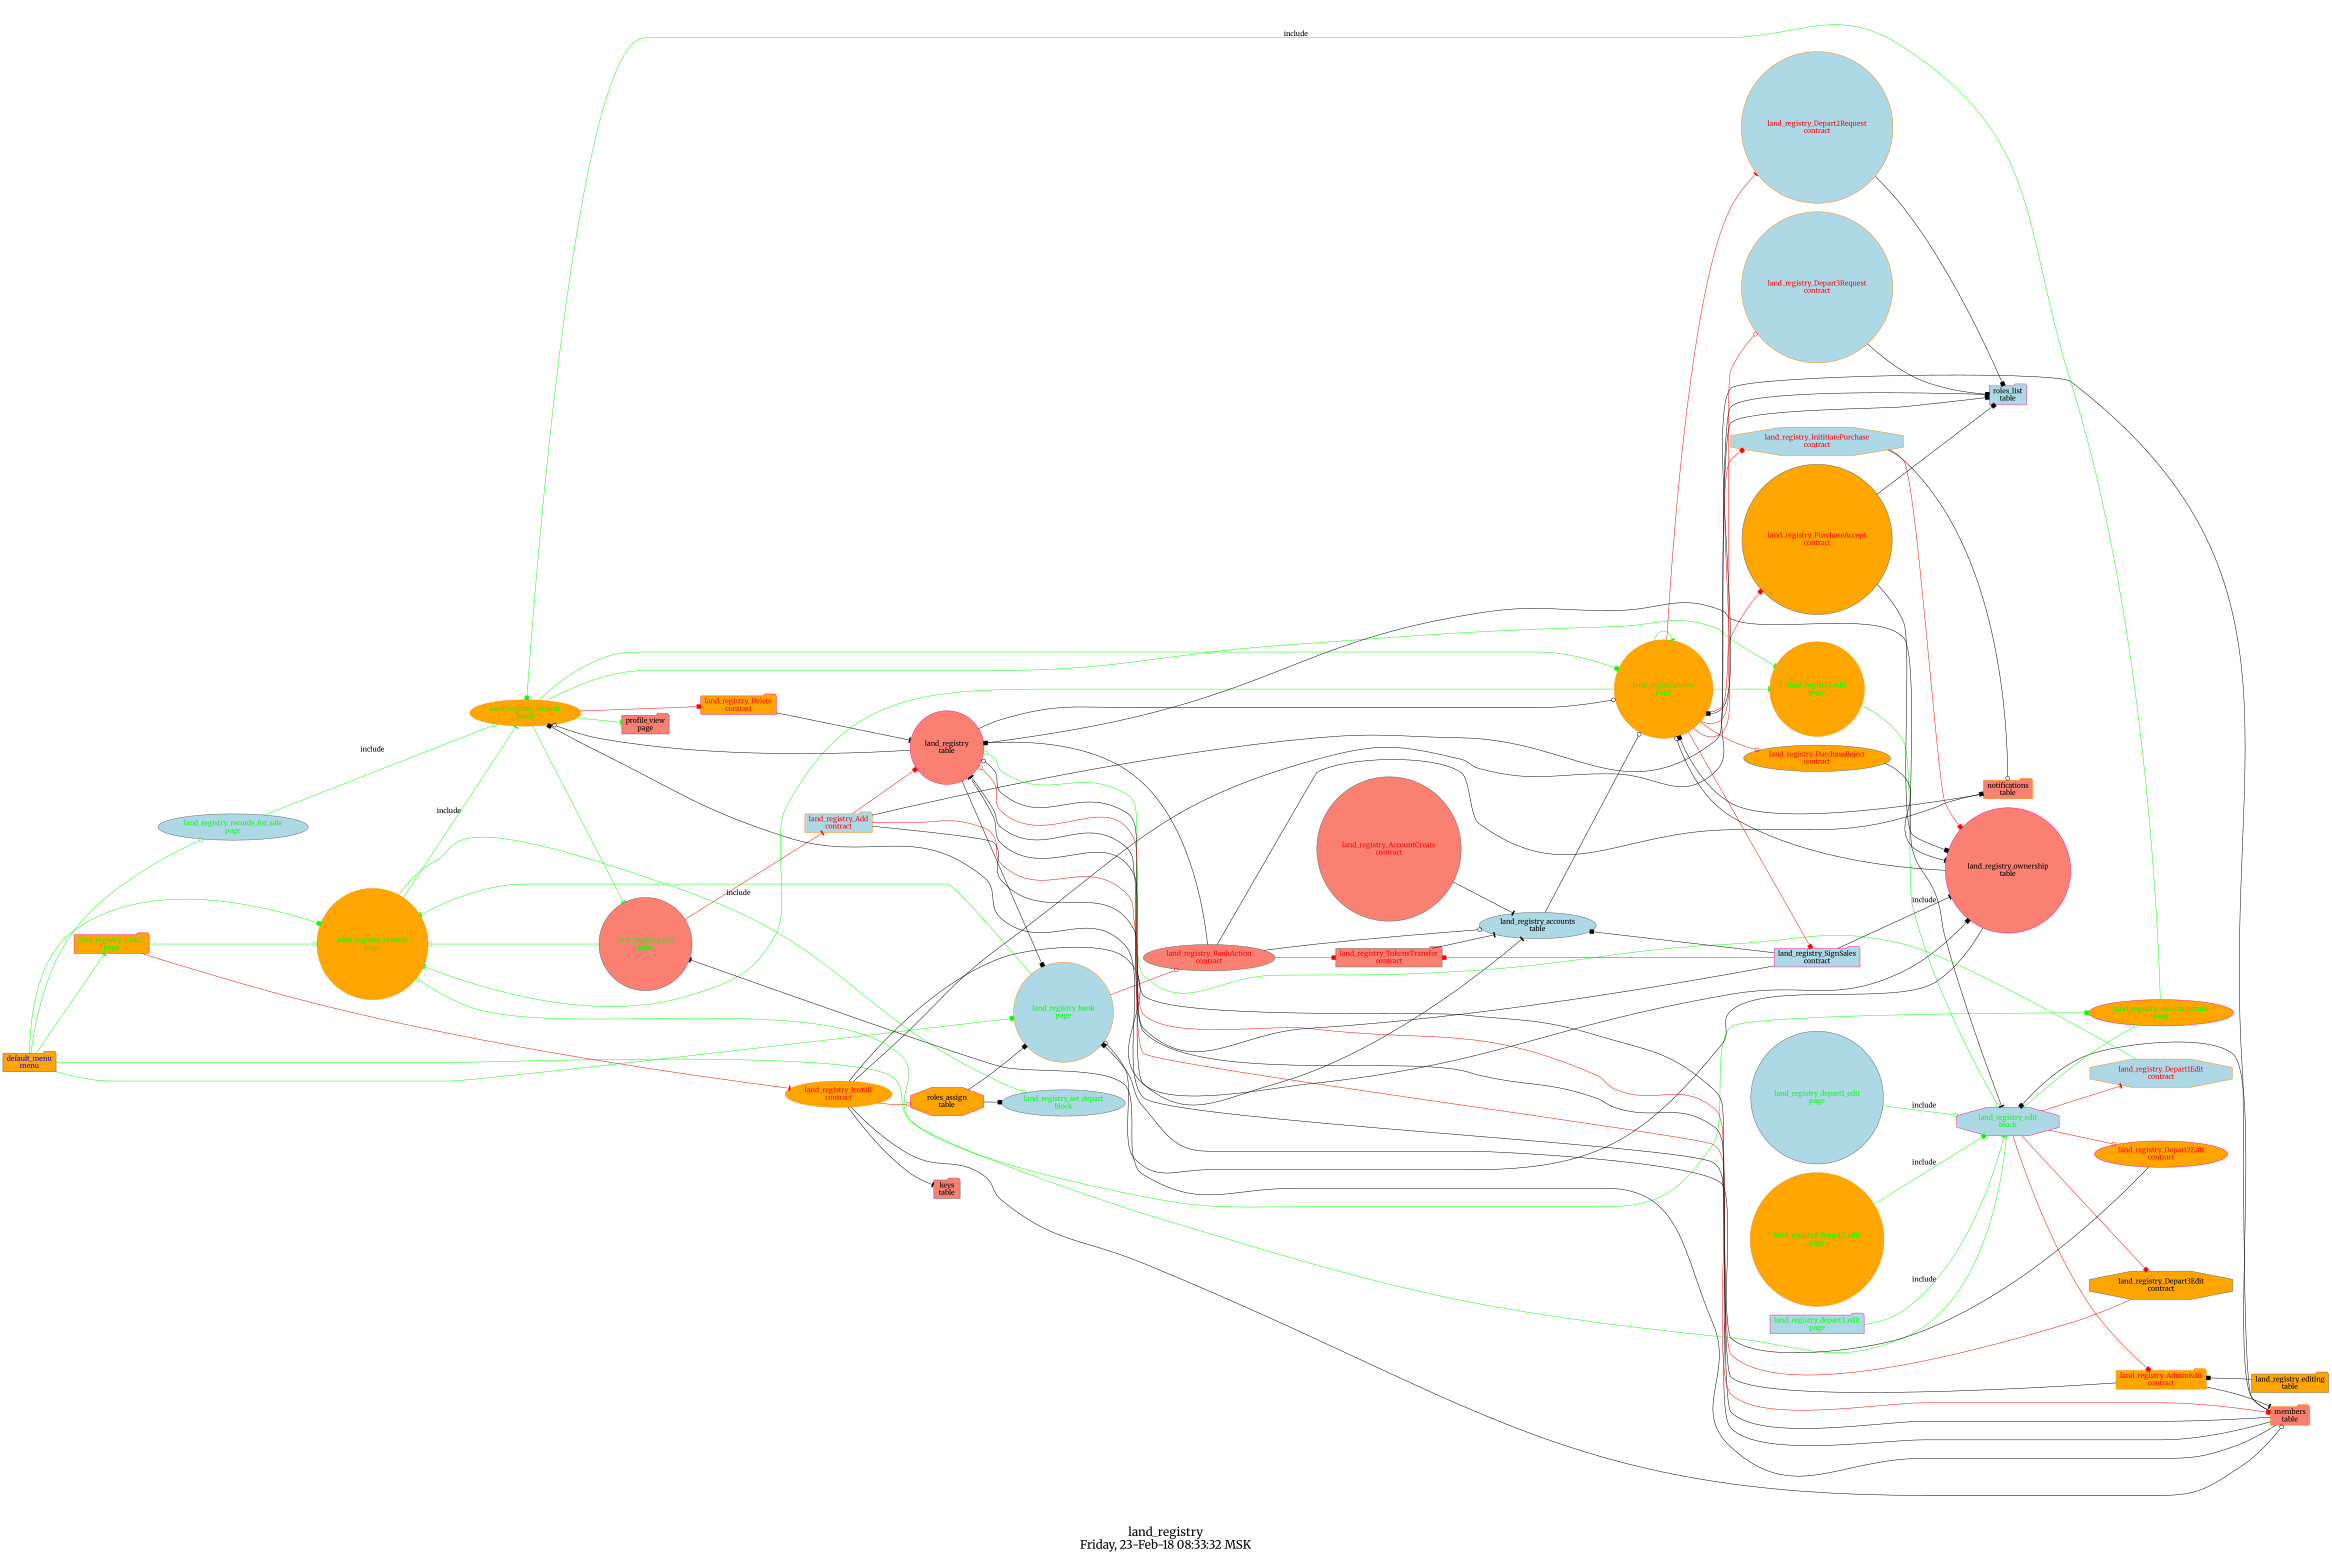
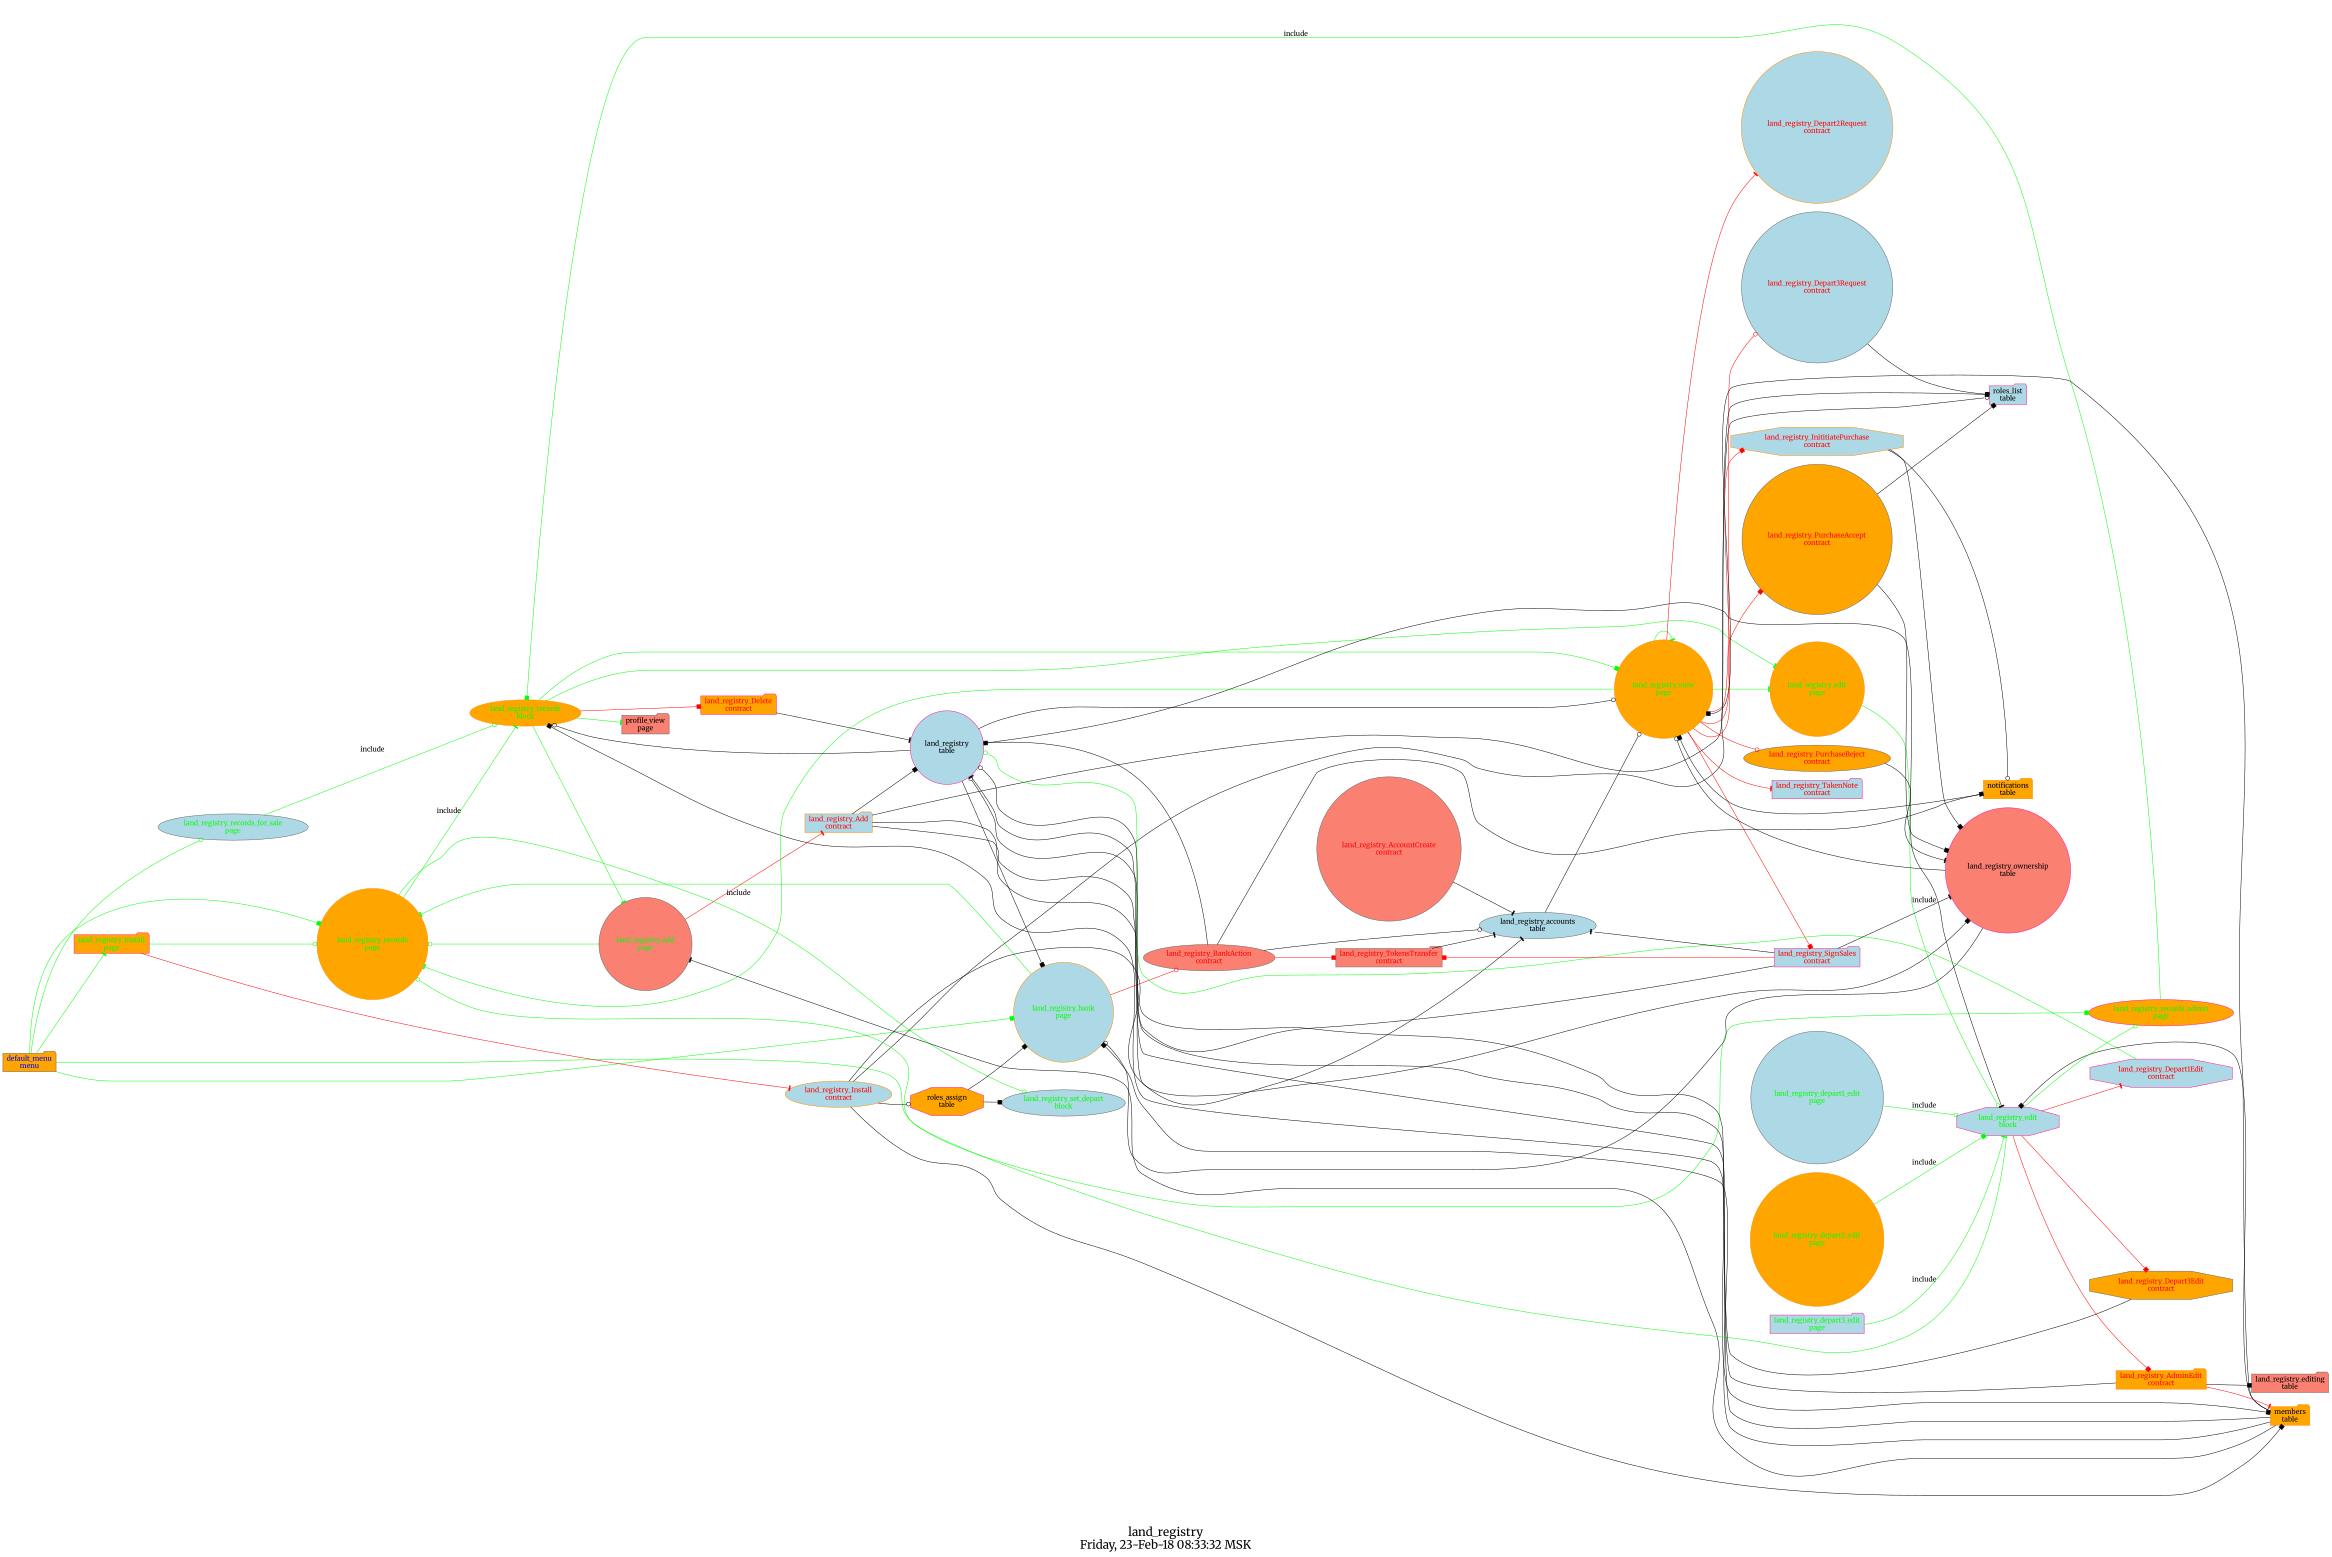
edge "land_registry_Depart2Request contract" -> "roles_list table": removed
node "land_registry_Depart3Request contract": color darkorange -> gray40
edge "land_registry_InititiatePurchase contract" -> "land_registry_ownership table": color red -> black
node "land_registry table": fillcolor salmon -> lightblue
edge "land_registry_Install contract" -> "roles_list table": arrowhead box -> odot
node "land_registry_TakenNote contract": added
node "notifications table": fillcolor salmon -> orange
edge "land_registry_Add contract" -> "land_registry table": color red -> black
edge "land_registry_SignSales contract" -> "land_registry_accounts table": arrowhead box -> tee
node "land_registry_SignSales contract": fontcolor black -> red
edge "land_registry_SignSales contract" -> "land_registry table": arrowhead tee -> odot
edge "land_registry_Depart3Edit contract" -> "land_registry table": color red -> black
node "land_registry_Depart1Edit contract": color darkorange -> deeppink
node "land_registry_Install contract": fillcolor orange -> lightblue
edge "land_registry_Install contract" -> "roles_assign table": color red -> black
edge "land_registry_Add contract" -> "members table": color red -> black
node "land_registry_Depart2Edit contract": removed
node "keys table": removed
node "land_registry_Depart3Edit contract": fontcolor black -> red
edge "land_registry_editing table" -> "land_registry_AdminEdit contract": reversed
node "land_registry_editing table": fillcolor orange -> salmon
edge "land_registry_AdminEdit contract" -> "members table": color black -> red
node "members table": fillcolor salmon -> orange
edge "land_registry_Install contract" -> "members table": arrowhead odot -> box
